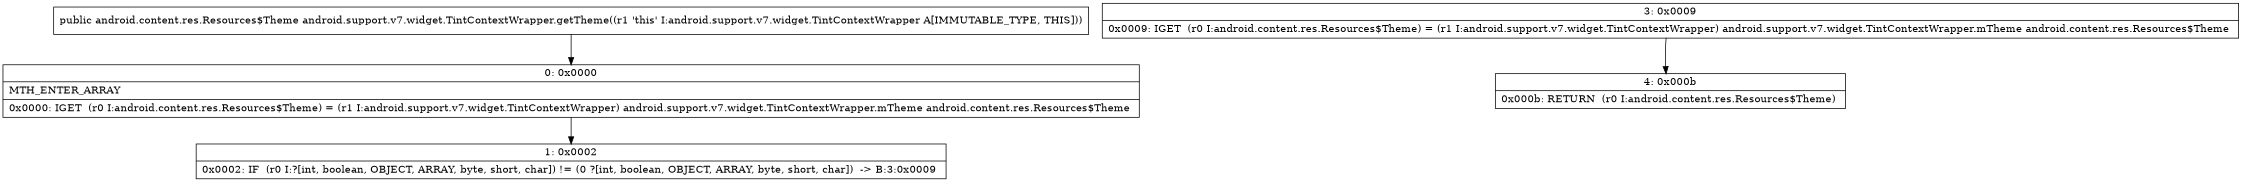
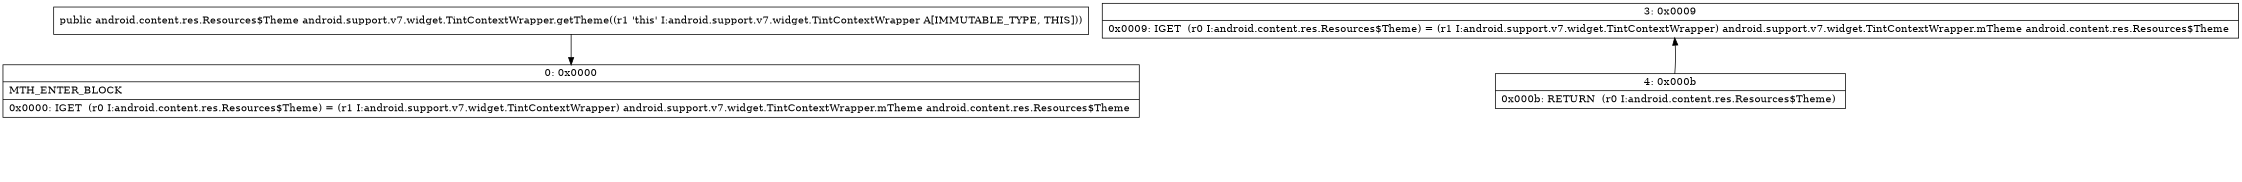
edge "3: 0x0009" -> "4: 0x000b": reversed
node "0: 0x0000": text "MTH_ENTER_ARRAY" -> "MTH_ENTER_BLOCK"
node "1: 0x0002": removed
